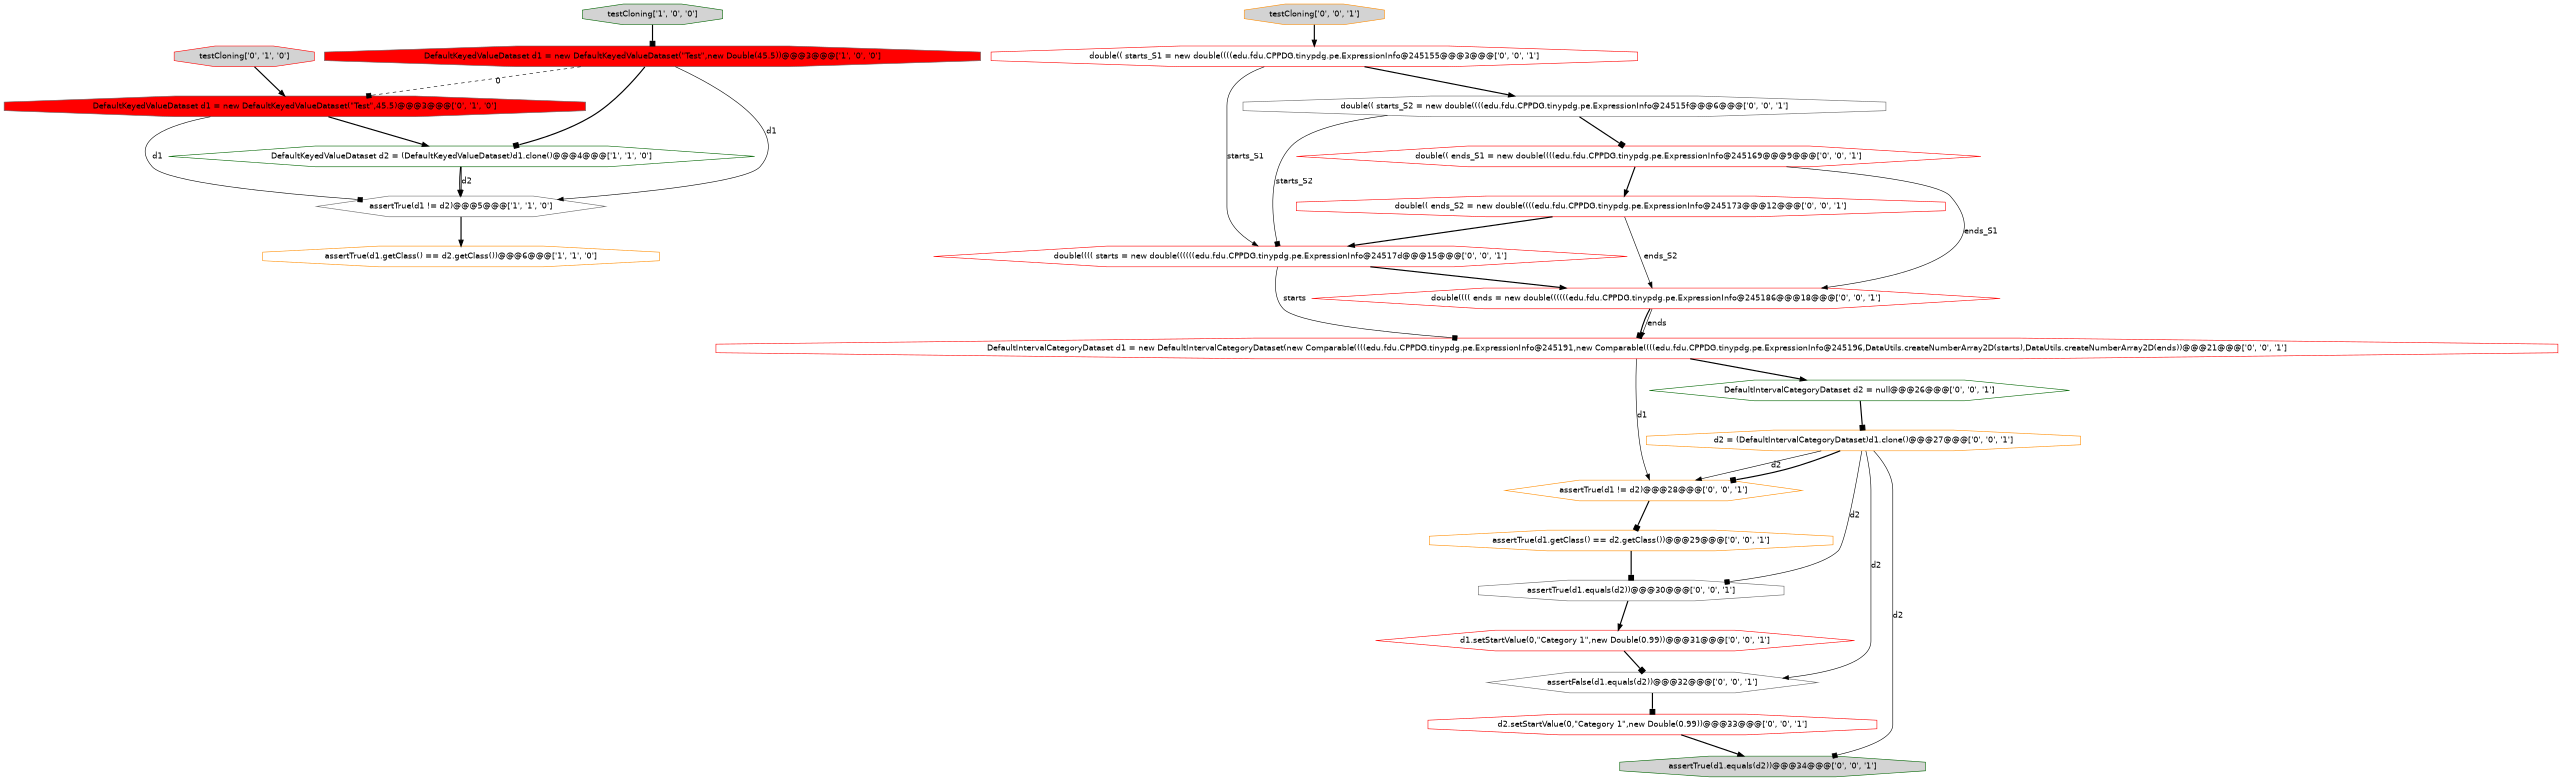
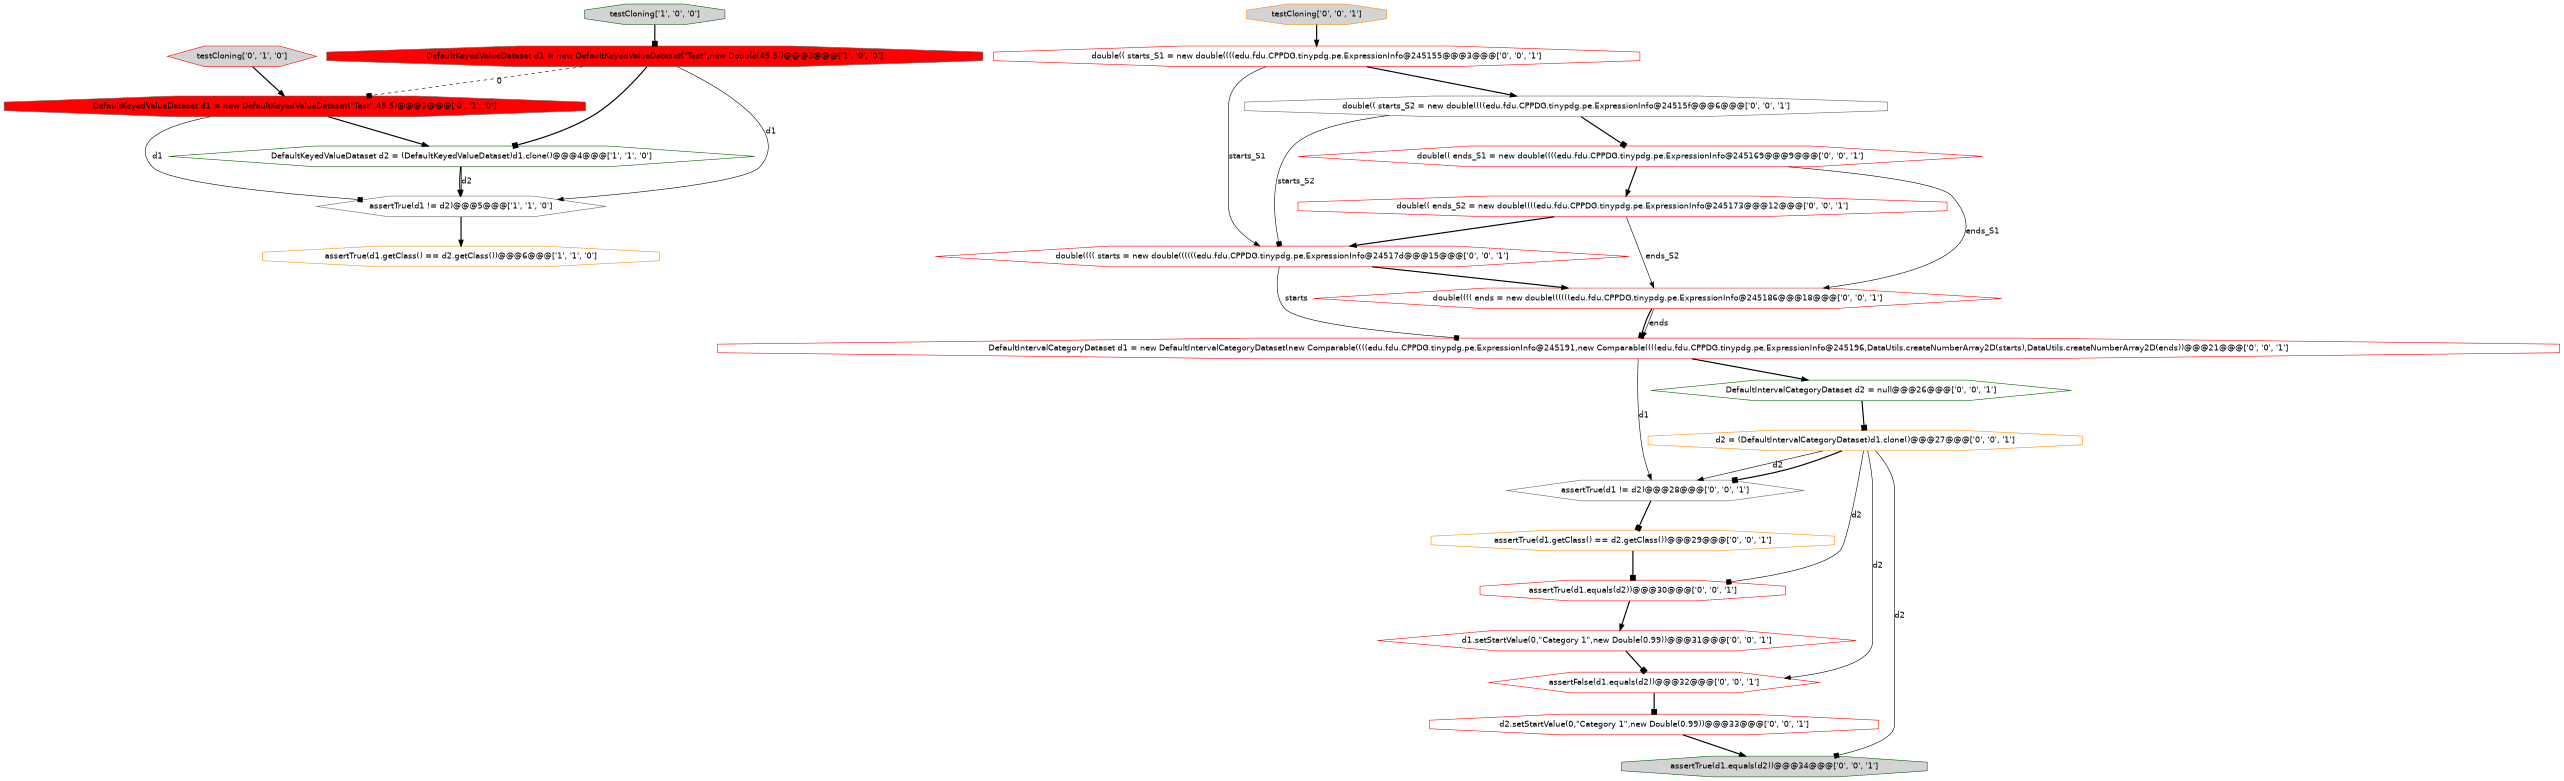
node "testCloning['0', '1', '0']": shape octagon -> hexagon
node "assertTrue(d1 != d2)@@@28@@@['0', '0', '1']": color darkorange -> gray40
node "assertTrue(d1.equals(d2))@@@30@@@['0', '0', '1']": color gray40 -> red
node "assertFalse(d1.equals(d2))@@@32@@@['0', '0', '1']": color gray40 -> red
